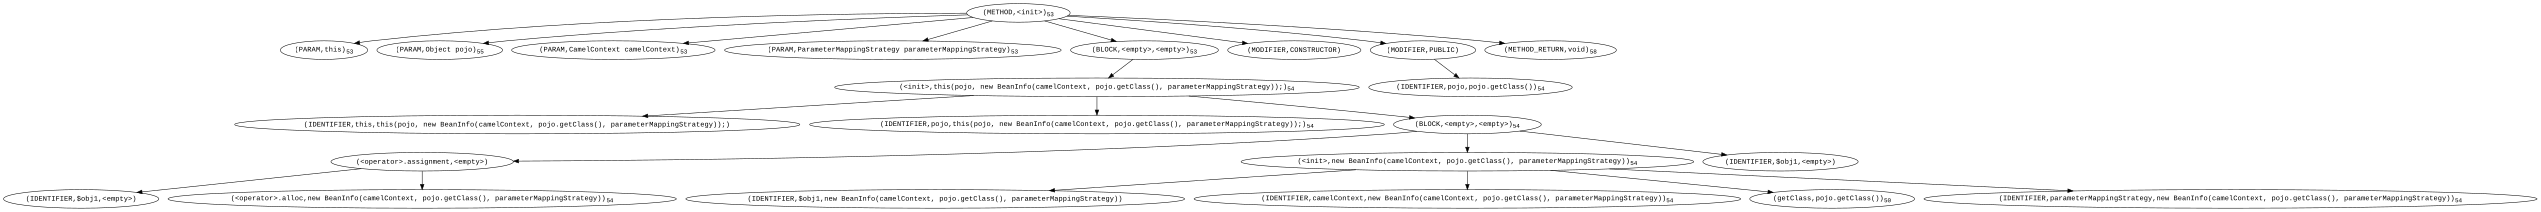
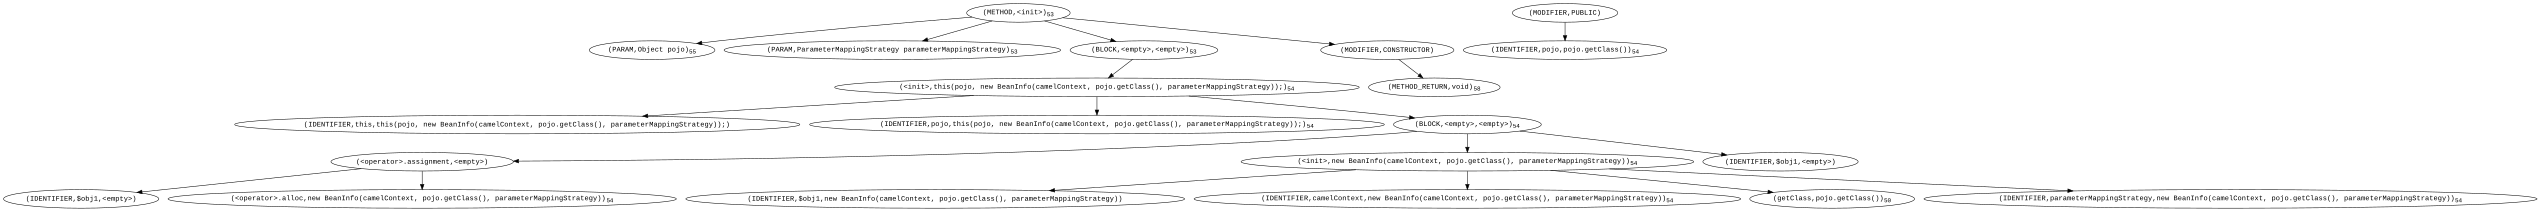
edge "(METHOD,<init>)" -> "(METHOD_RETURN,void)": now "(MODIFIER,CONSTRUCTOR)" -> "(METHOD_RETURN,void)"
edge "(METHOD,<init>)" -> "(MODIFIER,PUBLIC)": removed
node "(PARAM,this)": removed
node "(PARAM,CamelContext camelContext)": removed
